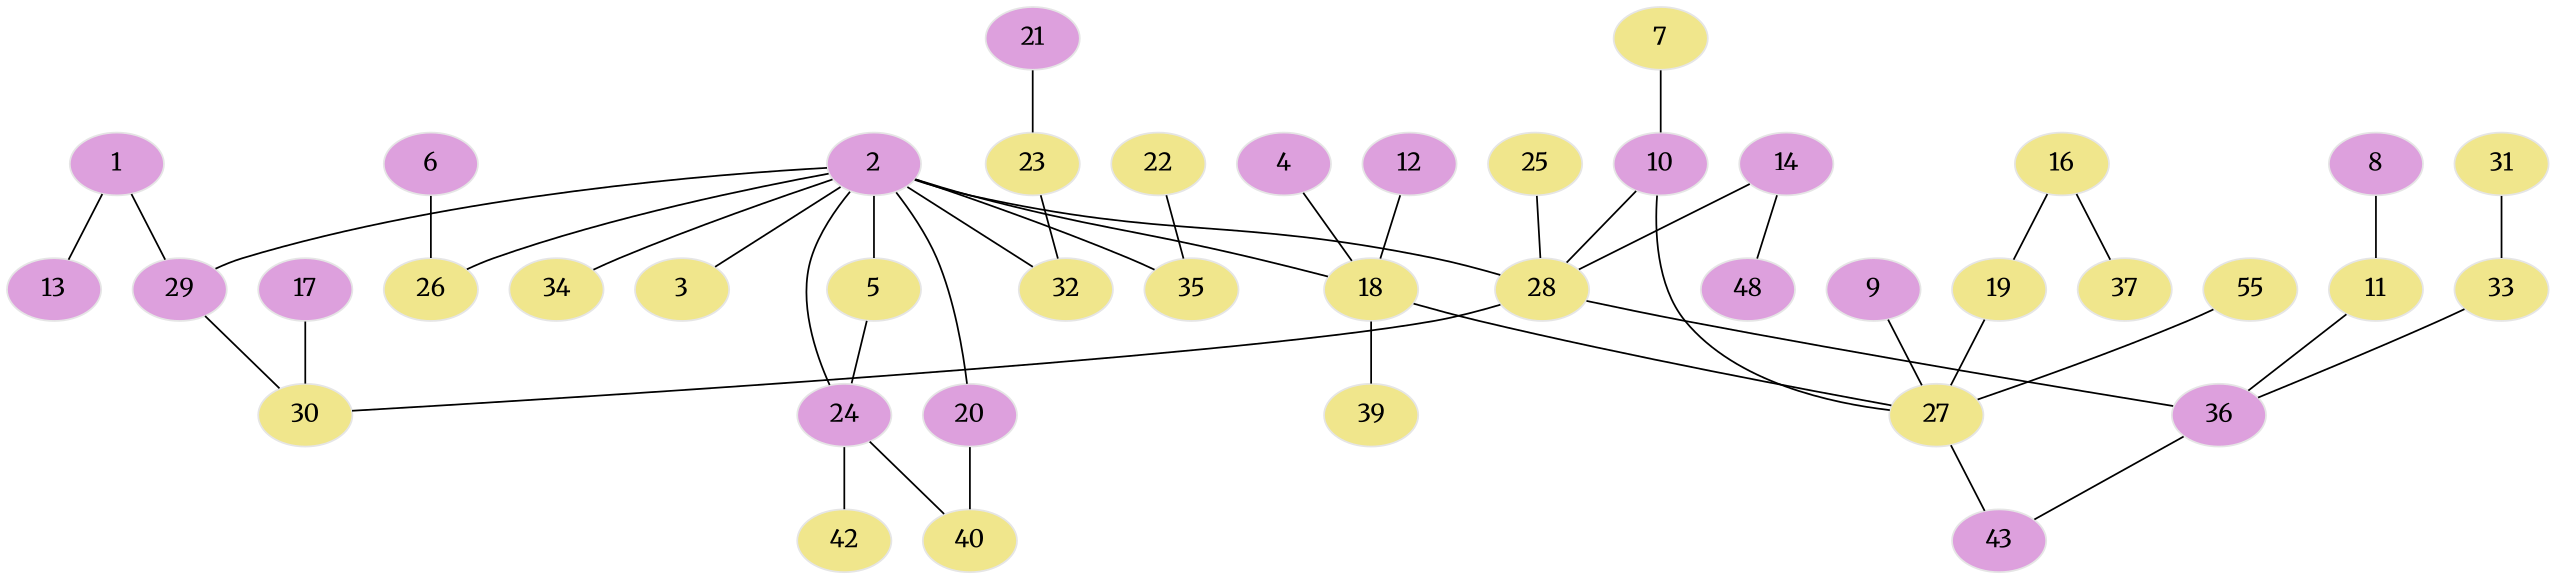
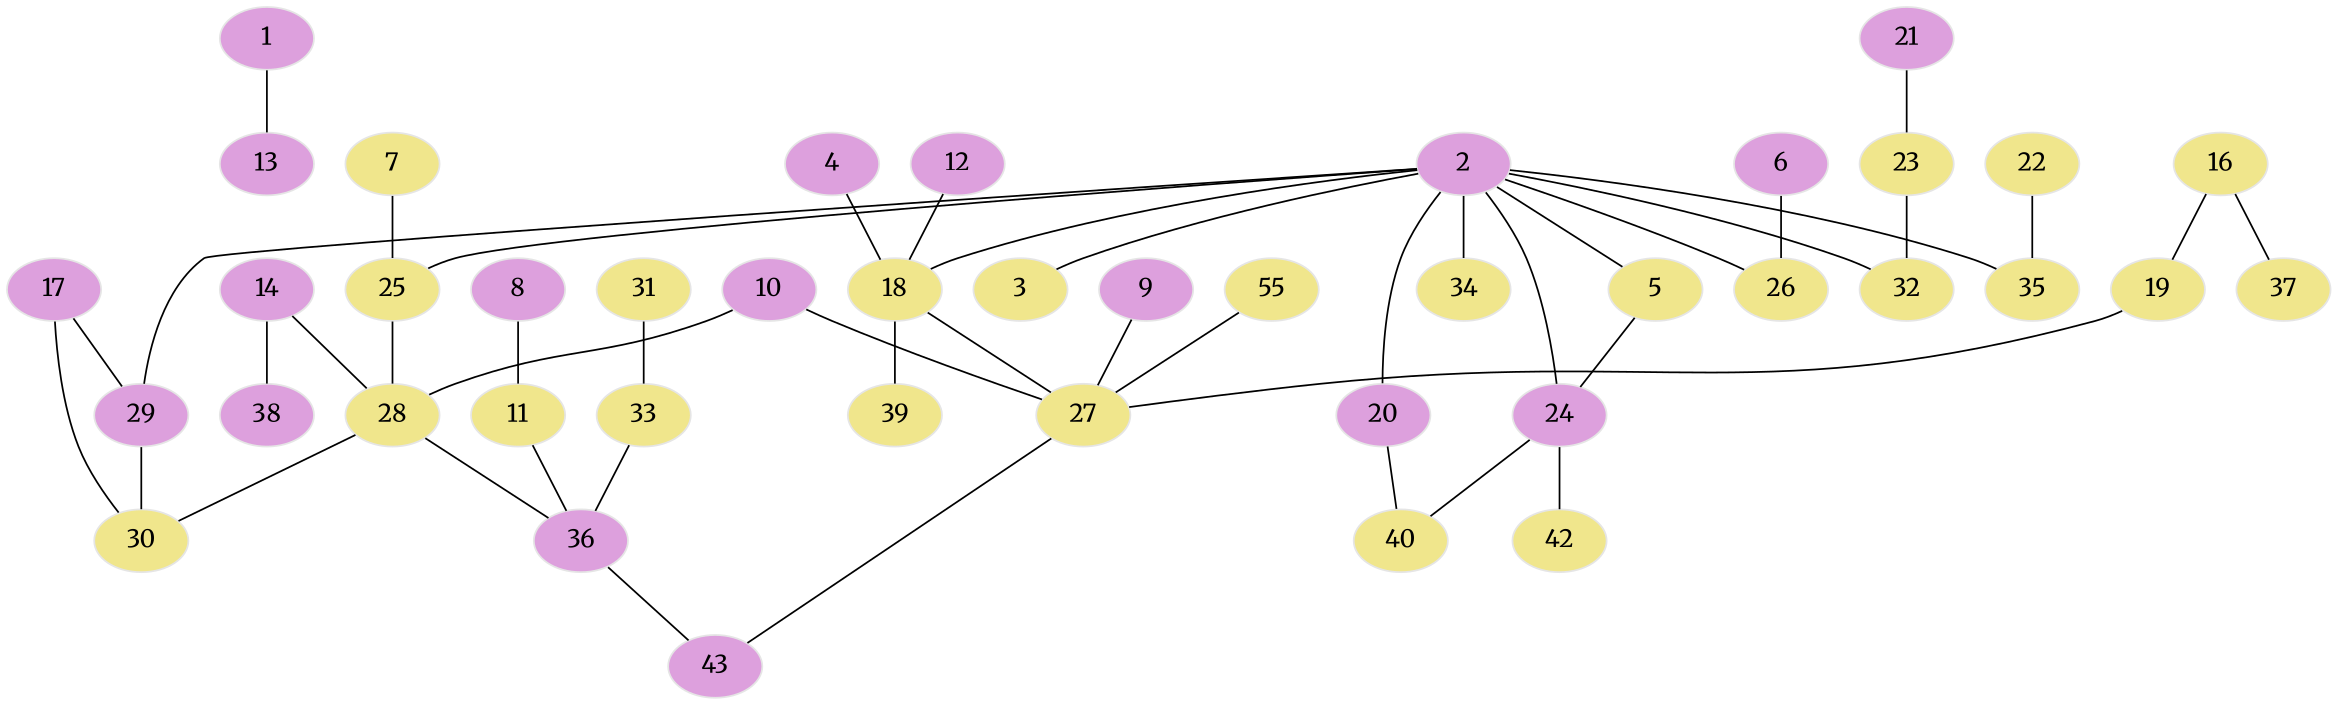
edge "7" -- "10": now "7" -- "25"
edge "1" -- "29": now "17" -- "29"
edge "2" -- "28": now "2" -- "25"
node "48": label "48" -> "38"
